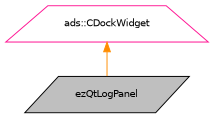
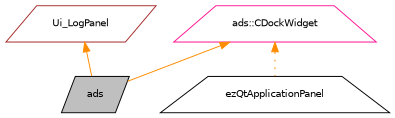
node "Ui_LogPanel": added
node "ezQtLogPanel": label "ezQtLogPanel" -> "ads"
node "ezQtApplicationPanel": added
